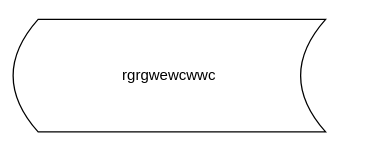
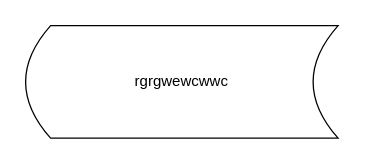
node "rgrgwewcwwc": moved (169, 76) -> (182, 82)
